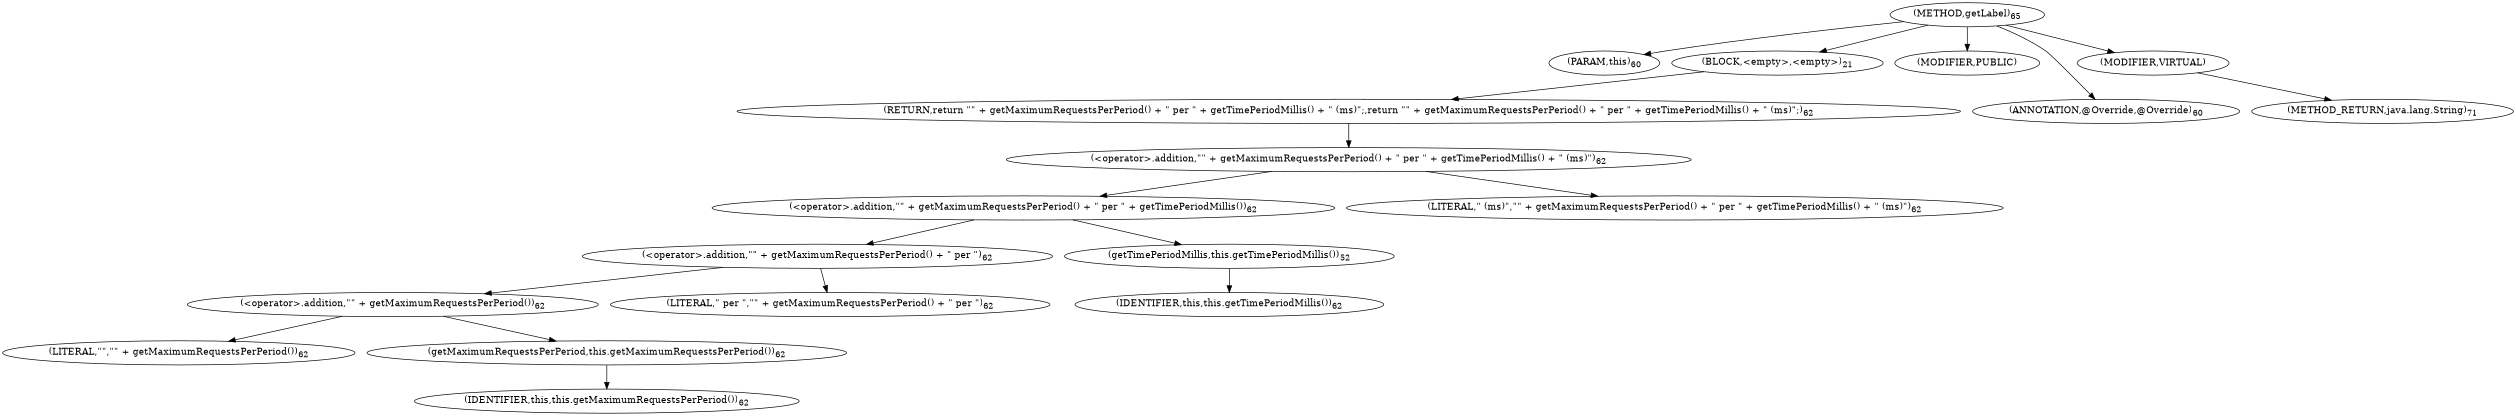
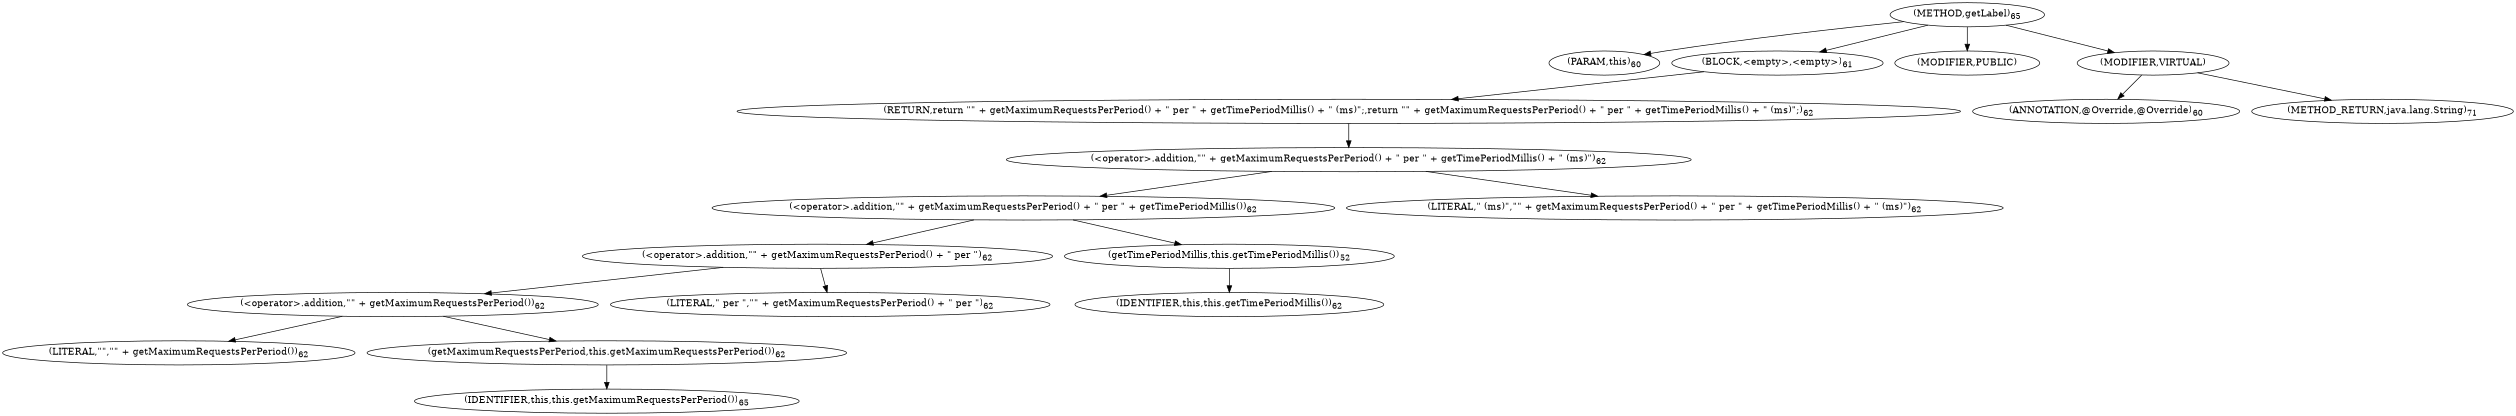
edge "(METHOD,getLabel)" -> "(ANNOTATION,@Override,@Override)": now "(MODIFIER,VIRTUAL)" -> "(ANNOTATION,@Override,@Override)"
node "(BLOCK,<empty>,<empty>)": text "21" -> "61"
node "(IDENTIFIER,this,this.getMaximumRequestsPerPeriod())": text "62" -> "65"
